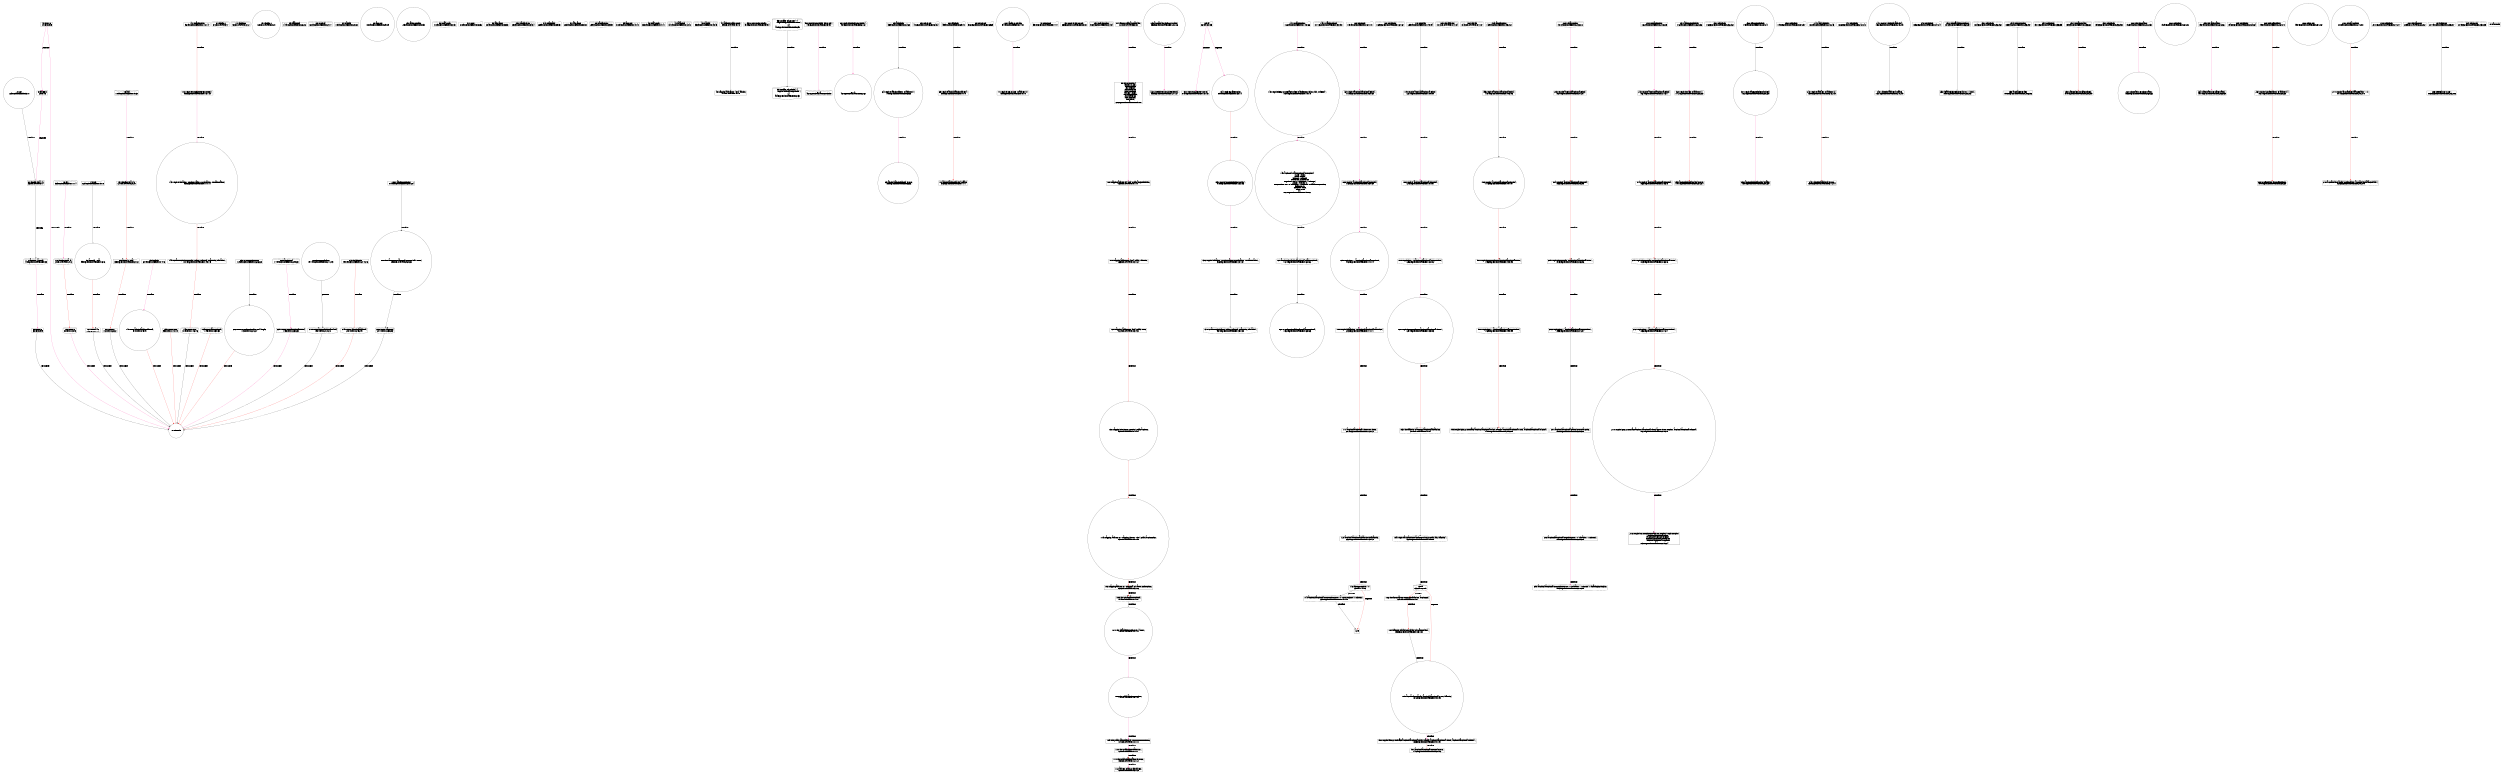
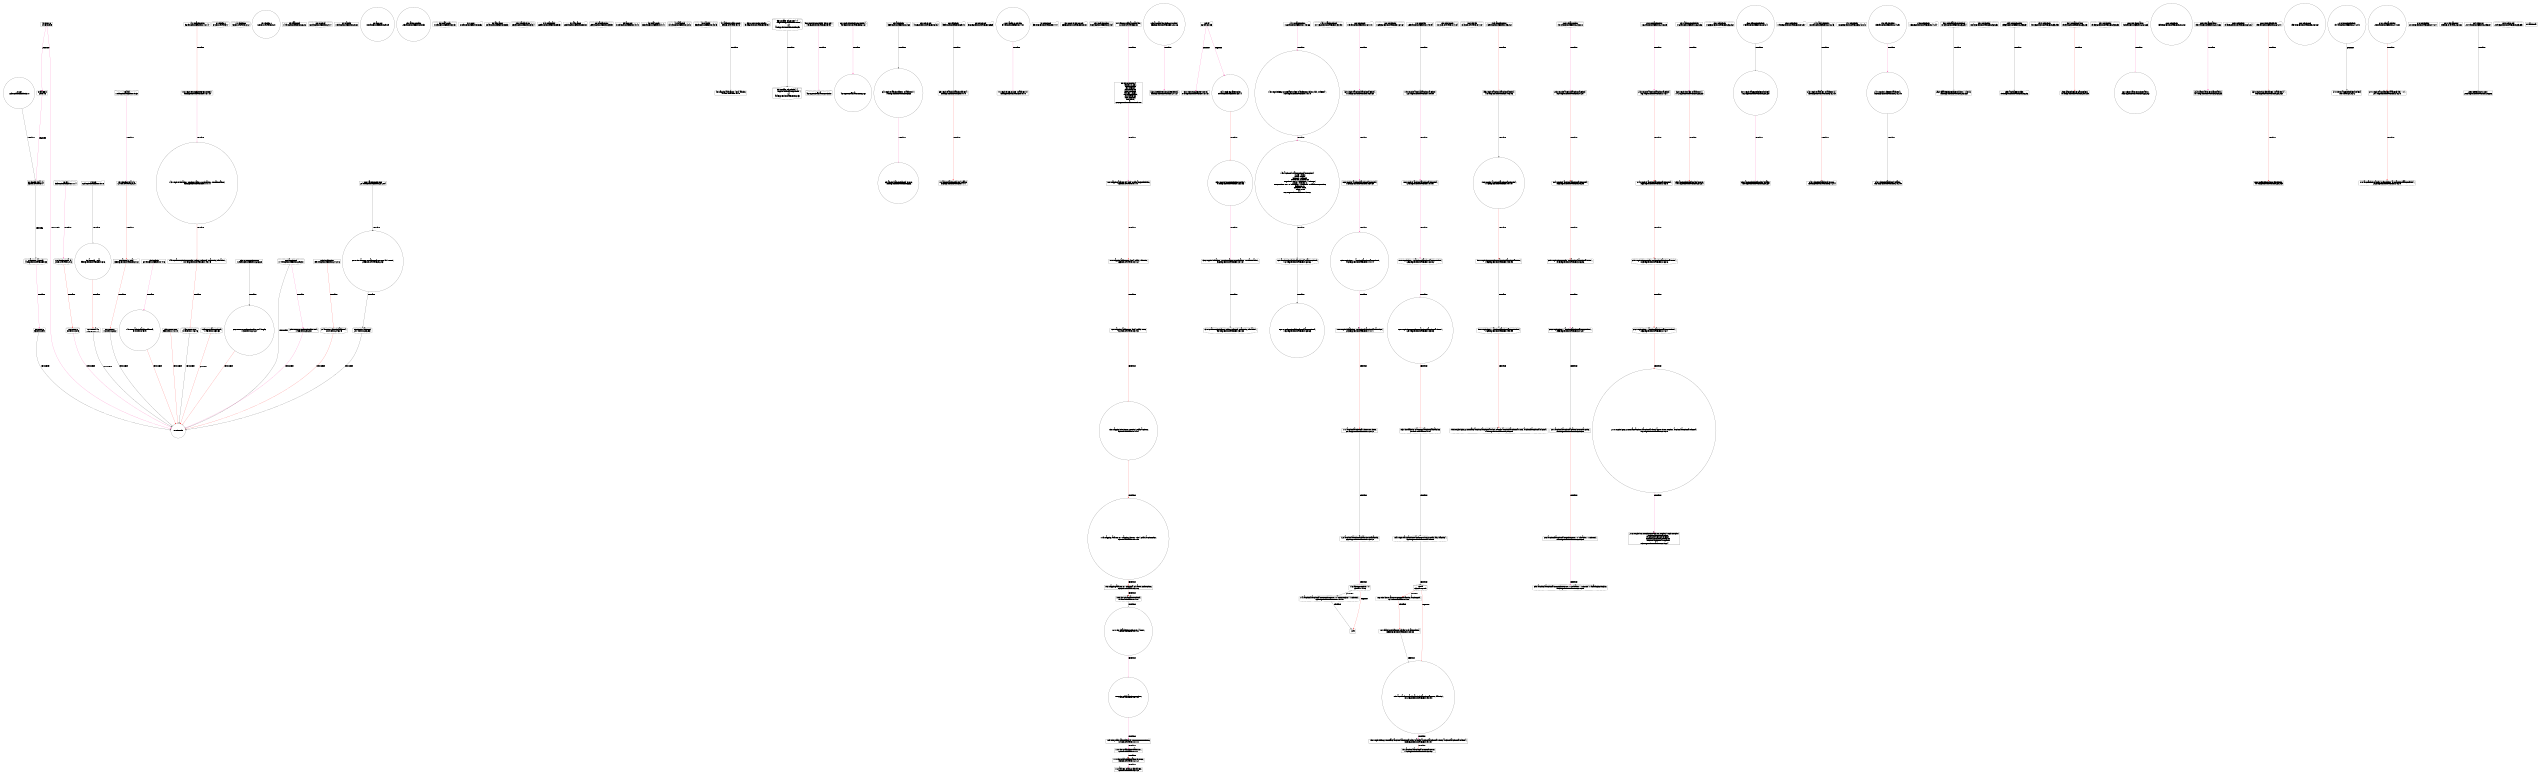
node "183_ uint fullPrice 1311-new_variable-184-184": label "183_ uint fullPrice 1311-new_variable-184-184" -> "183_ uint winner 1311-new_variable-184-184"
node "246_ delWhiteList 1850-function_definition-247-251": added
edge "16_ return a - b; 106-return-17-17" -> "0_ exit_node": label "return_exit" -> "return_next"
edge "164_ return lastAuctionId; 1149-return-165-165" -> "0_ exit_node": label "return_exit" -> "pos_next"
edge "271_ return acceptedTokens[_token]; 1987-return-272-272" -> "0_ exit_node": now "228_ auctionsOf 1744-function_definition-229-231" -> "0_ exit_node"
